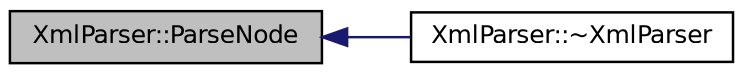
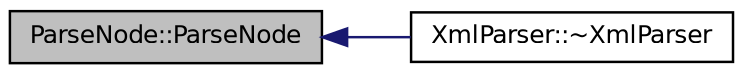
node "XmlParser::ParseNode": label "XmlParser::ParseNode" -> "ParseNode::ParseNode"
